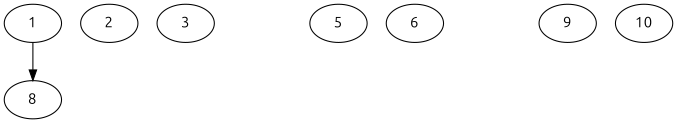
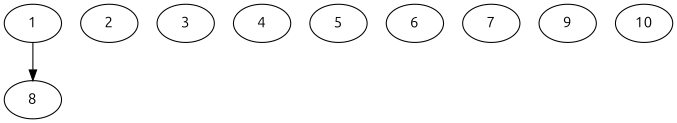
node "4": added
node "7": added
